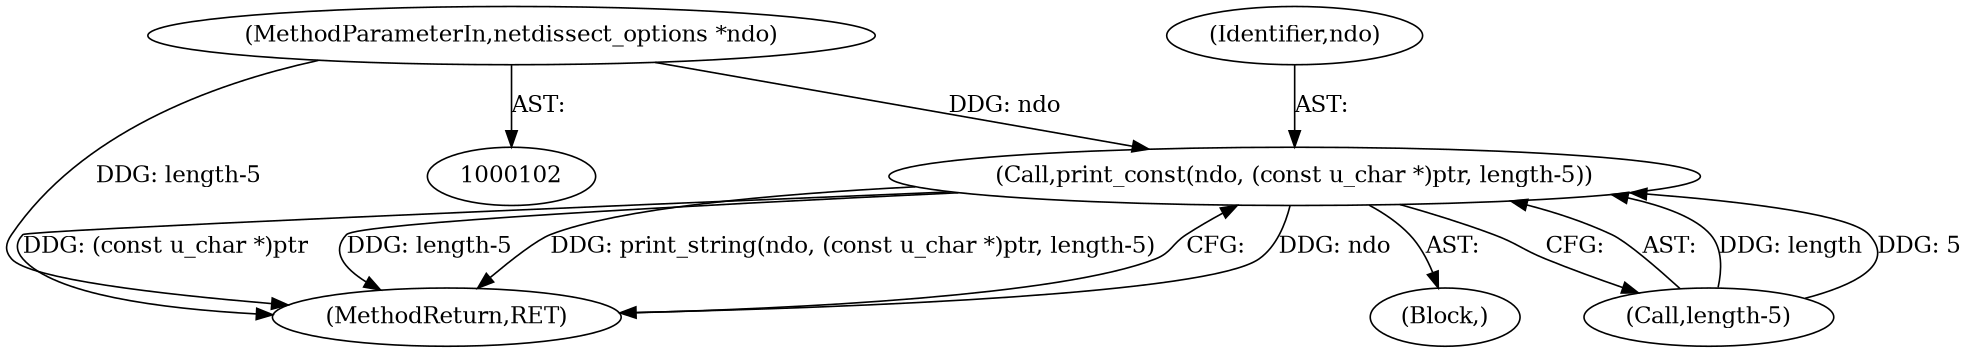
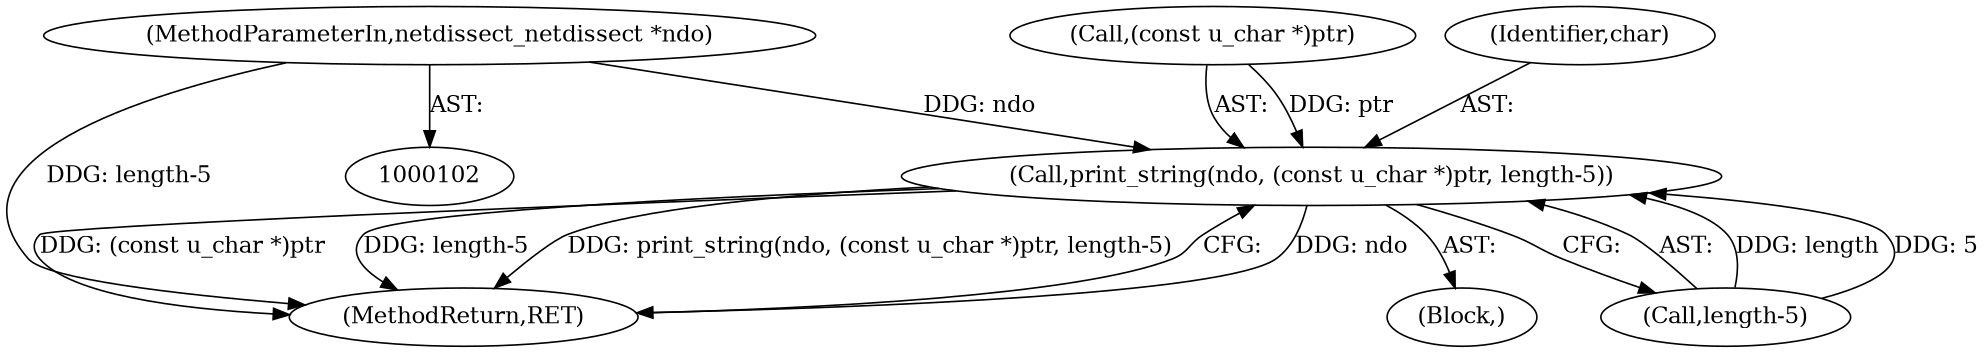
node "(MethodParameterIn,netdissect_options *ndo)": label "(MethodParameterIn,netdissect_options *ndo)" -> "(MethodParameterIn,netdissect_netdissect *ndo)"
node "(Call,(const u_char *)ptr)": added
node "(Identifier,ndo)": label "(Identifier,ndo)" -> "(Identifier,char)"
node "(Call,print_const(ndo, (const u_char *)ptr, length-5))": label "(Call,print_const(ndo, (const u_char *)ptr, length-5))" -> "(Call,print_string(ndo, (const u_char *)ptr, length-5))"
